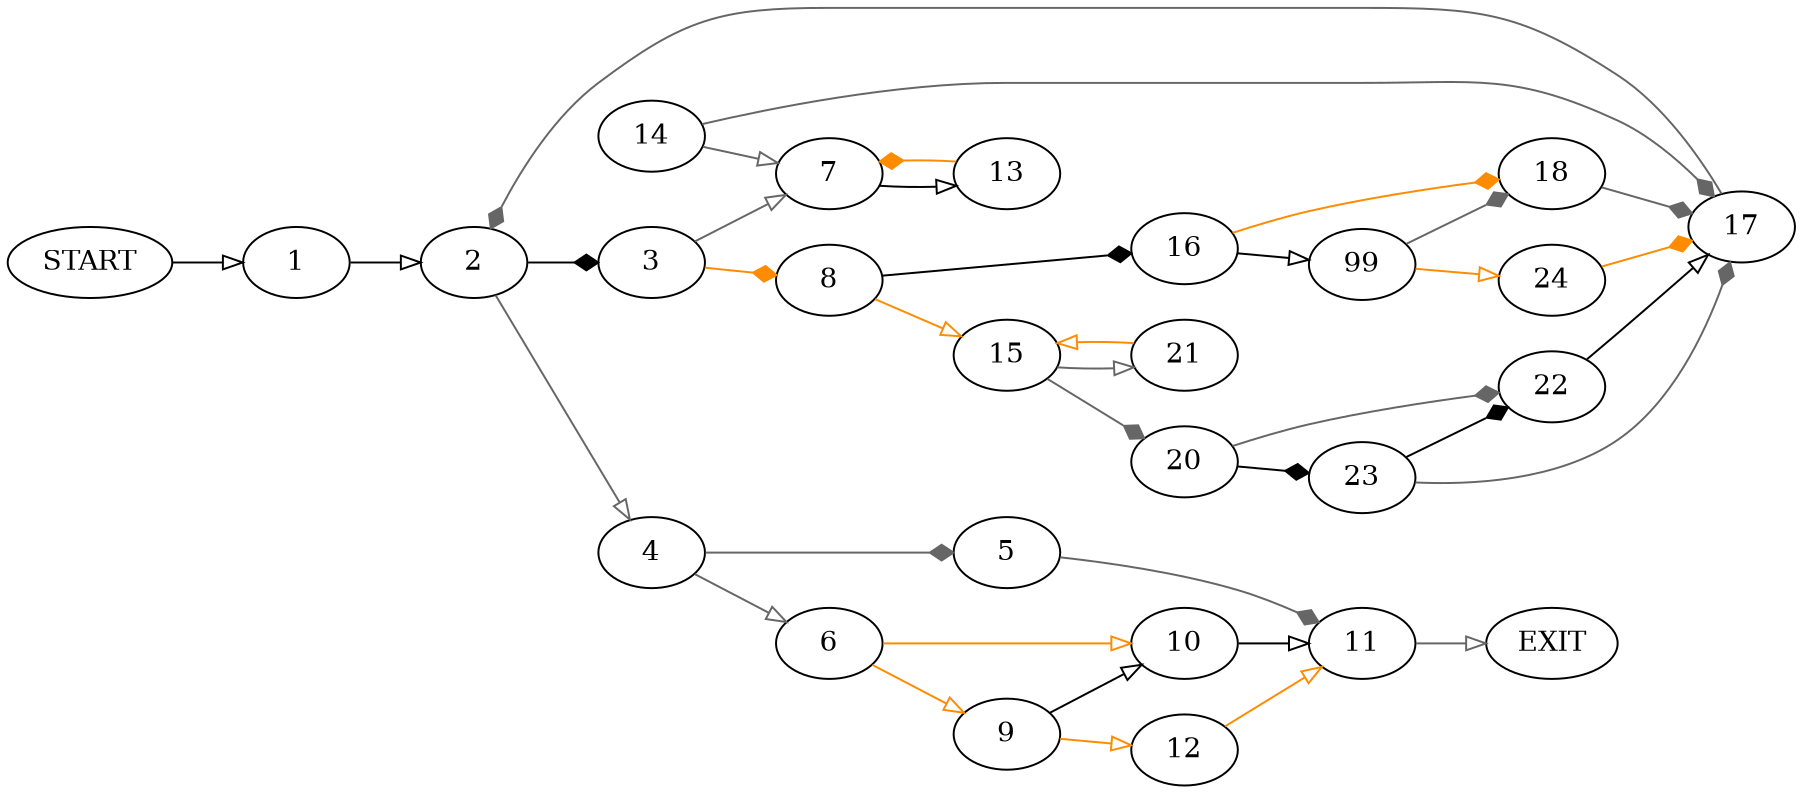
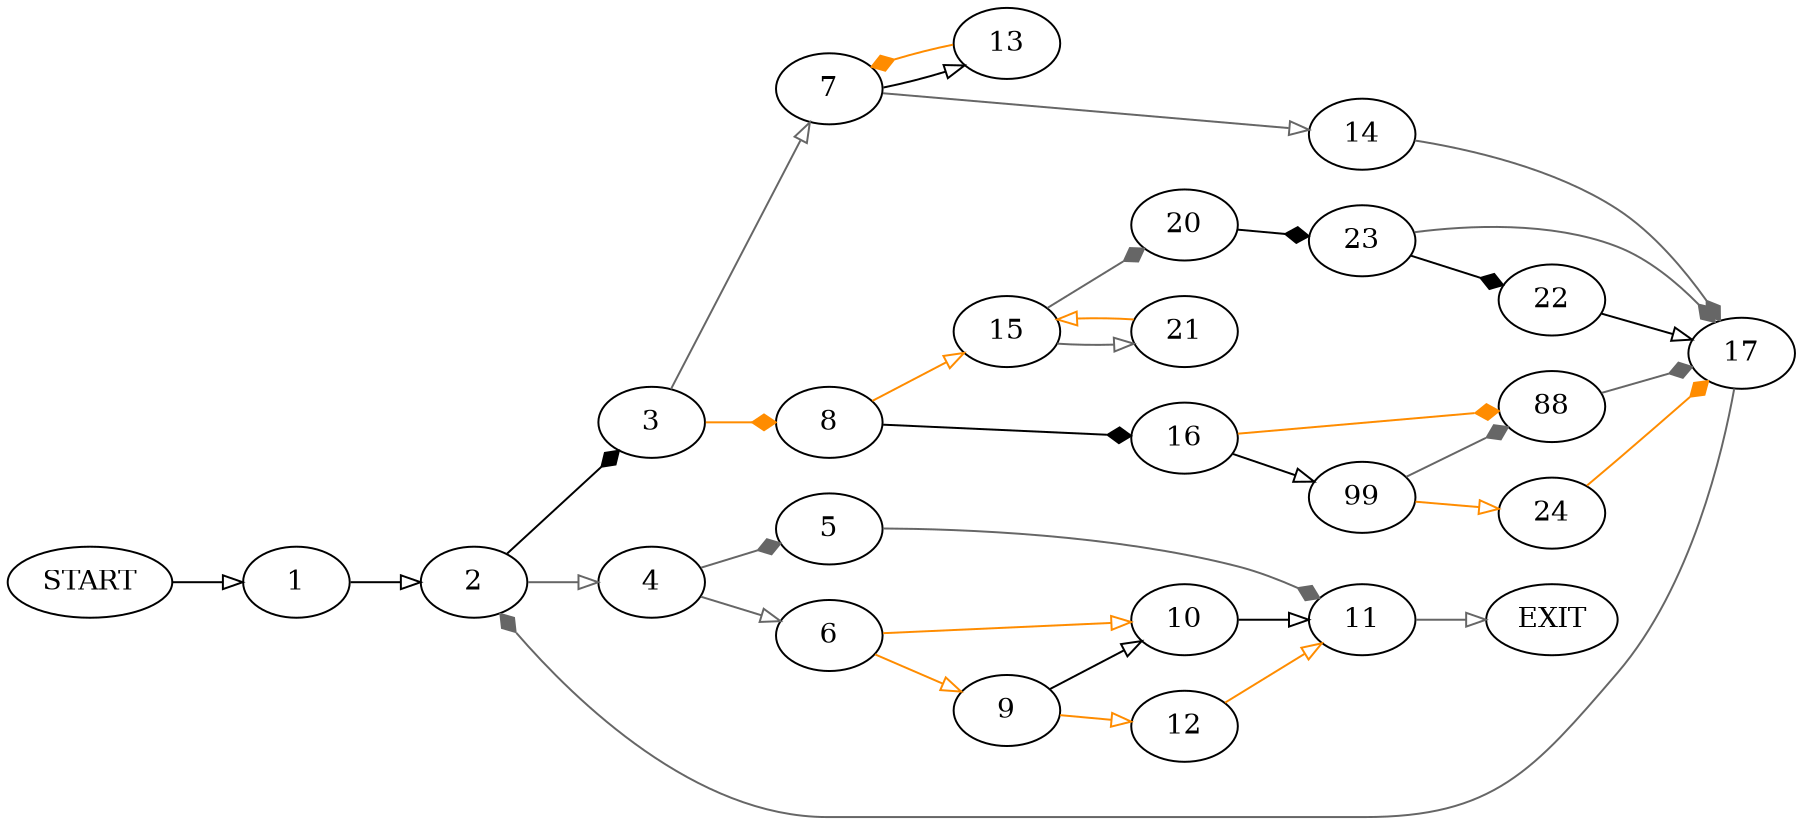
edge "14" -> "7": reversed
node "18": label "18" -> "88"
edge "20" -> "22": removed
